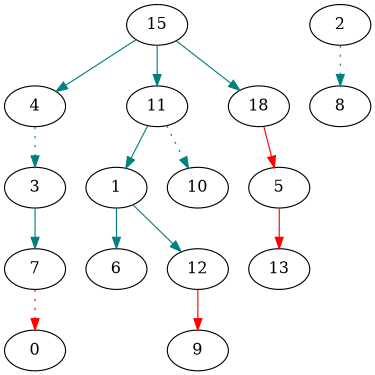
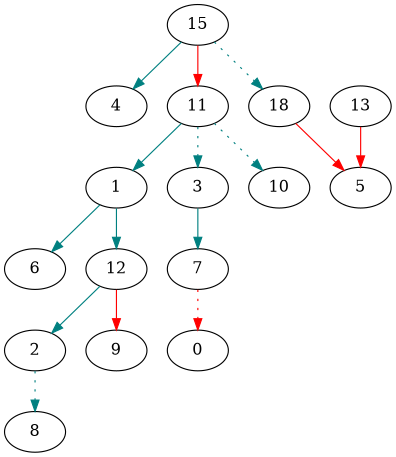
edge "15" -> "11": color teal -> red
edge "15" -> "18": style solid -> dotted
edge "4" -> "3": now "11" -> "3"
edge "5" -> "13": reversed
edge "12" -> "2": added
